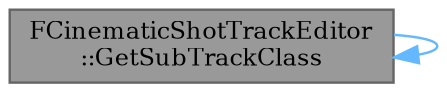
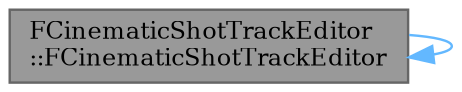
node "FCinematicShotTrackEditor ::GetSubTrackClass": label "FCinematicShotTrackEditor ::GetSubTrackClass" -> "FCinematicShotTrackEditor ::FCinematicShotTrackEditor"
